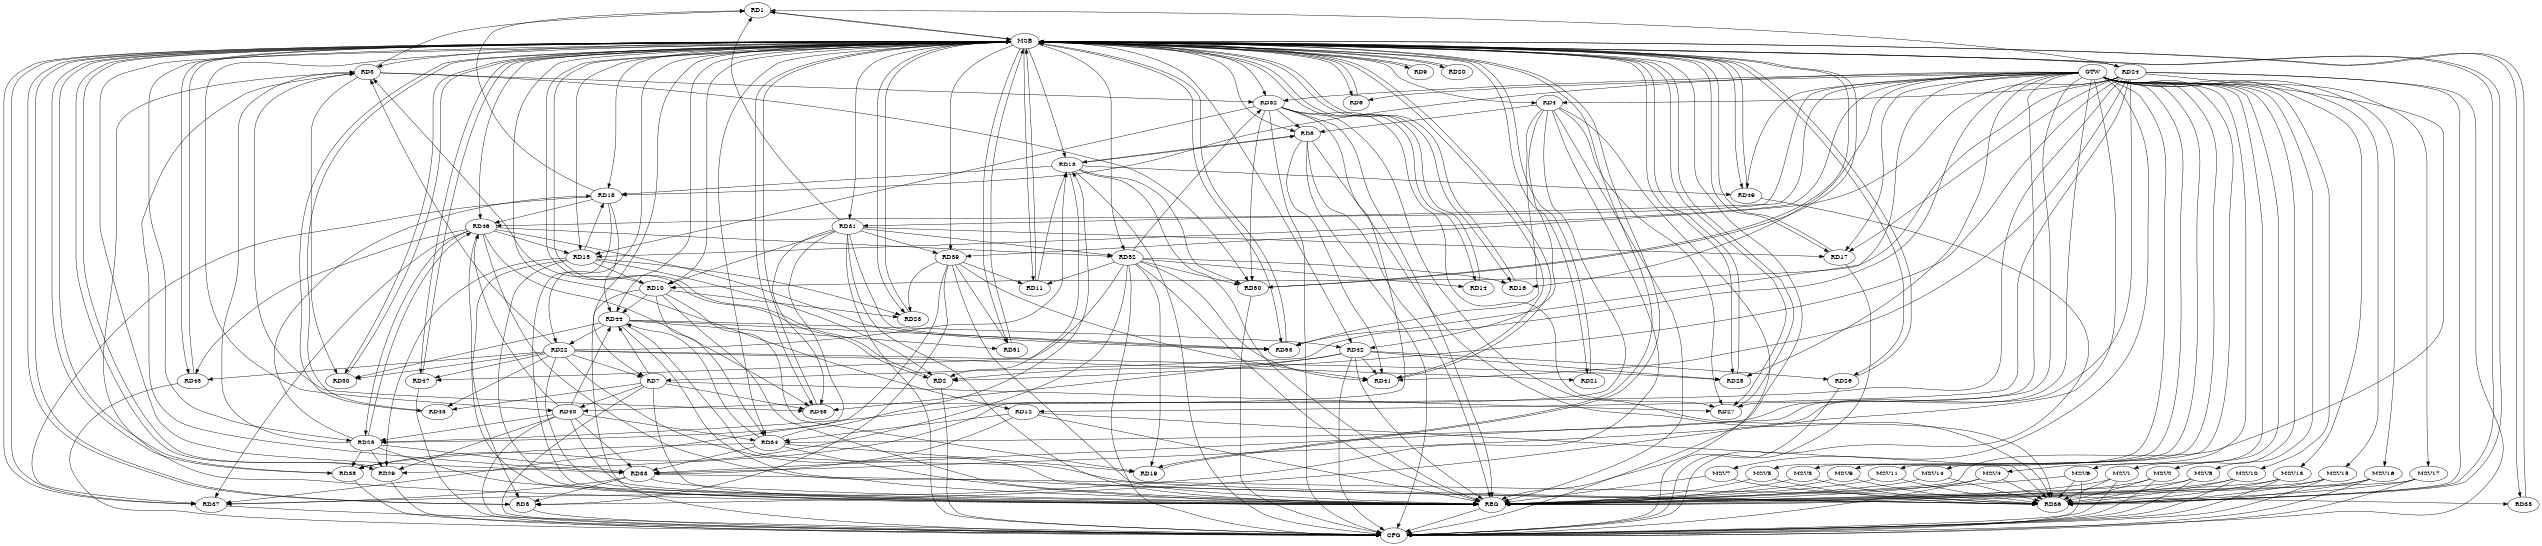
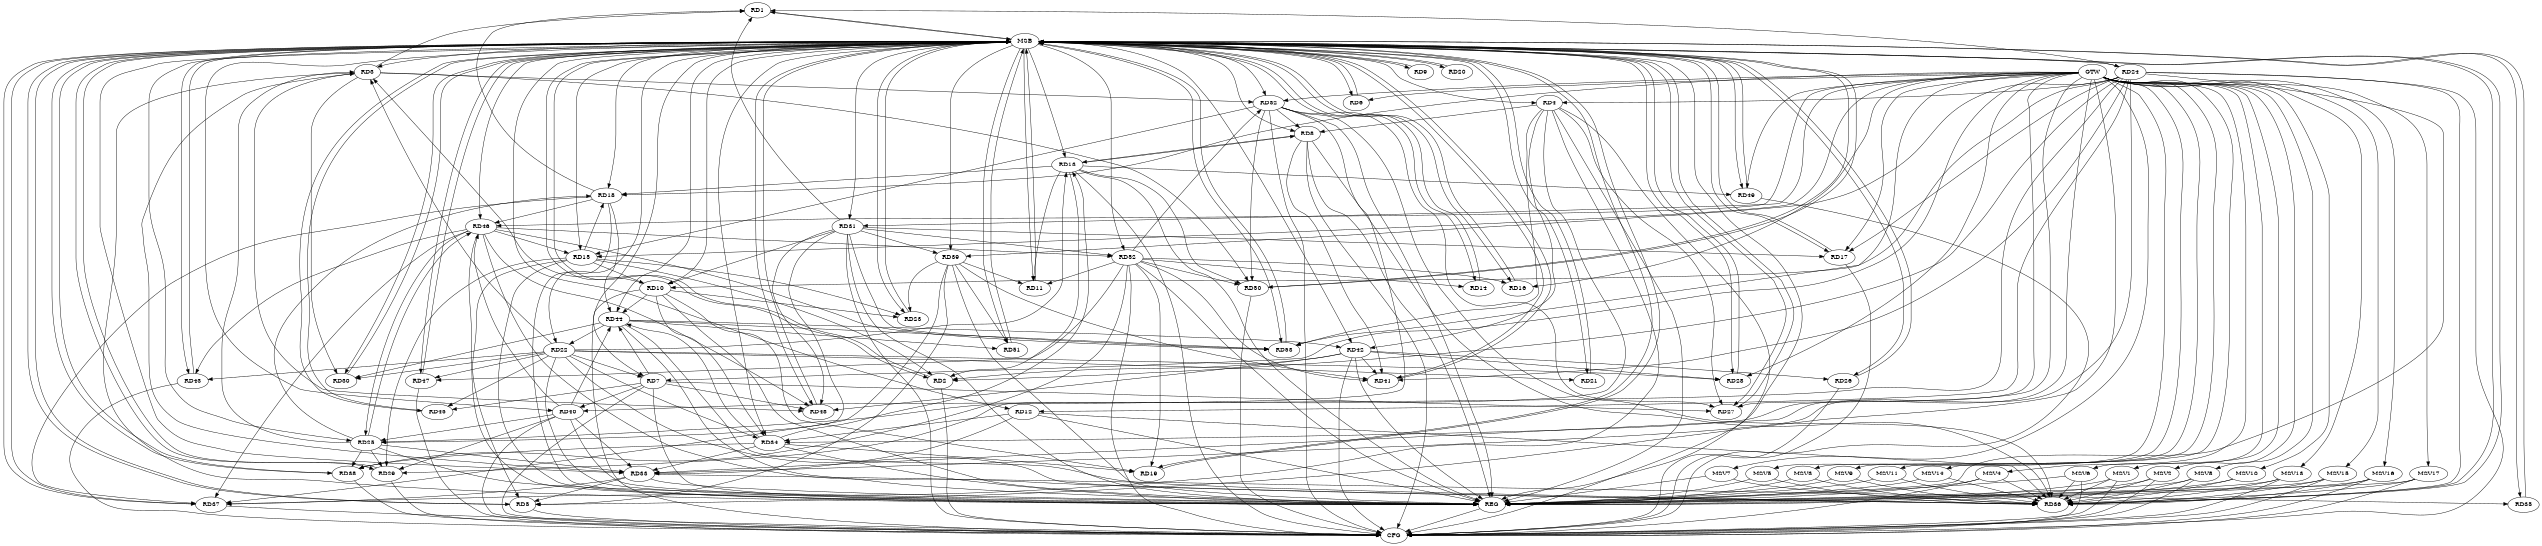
edge "RD11" -> "RD13": reversed
edge "RD40" -> "RD34": now "RD22" -> "RD34"
edge "MSV10" -> "CFG": removed
